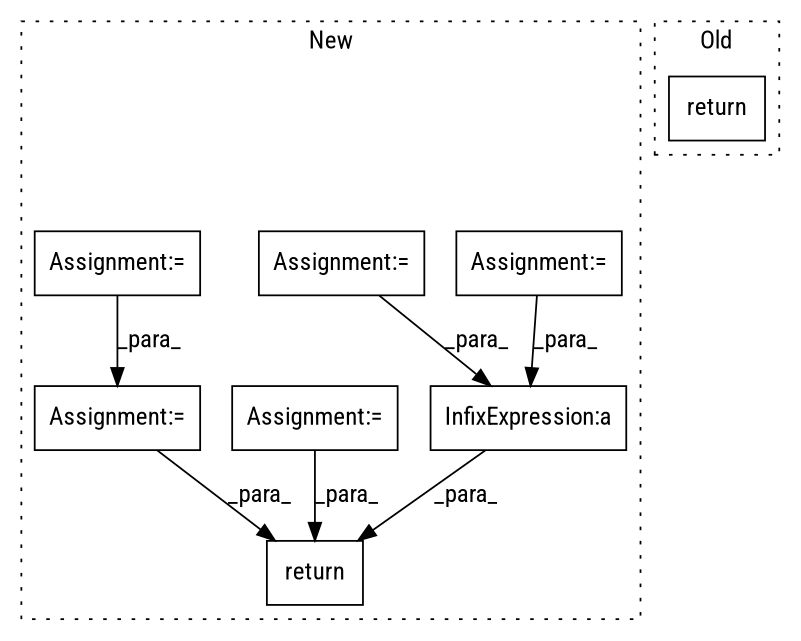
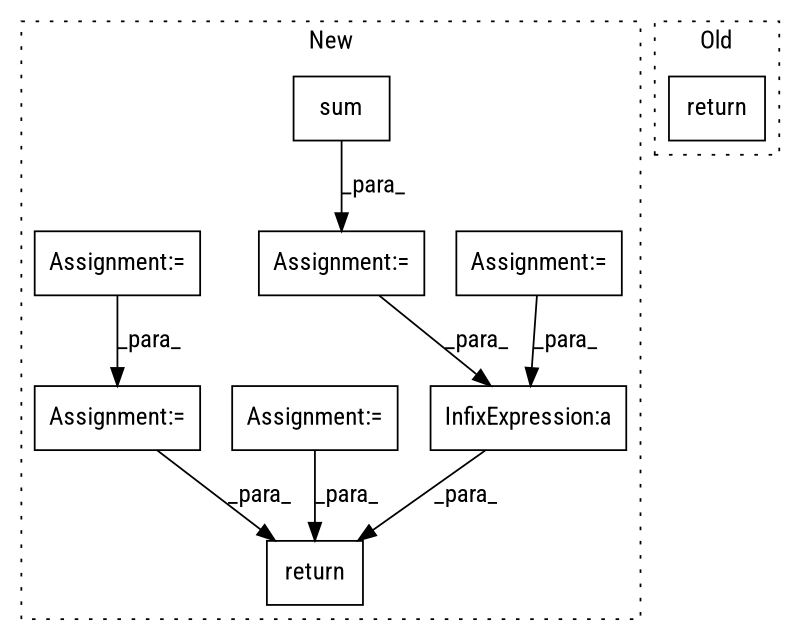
node "sum": added
